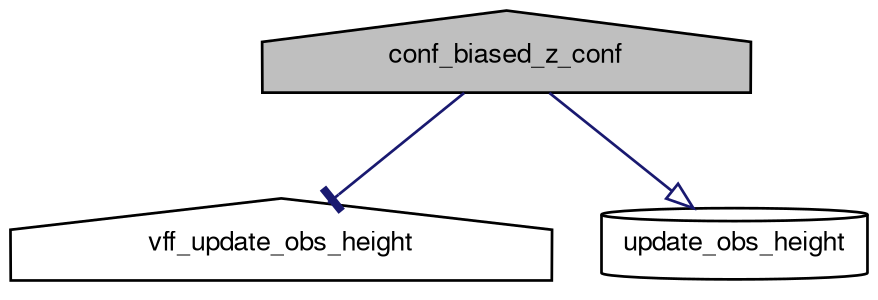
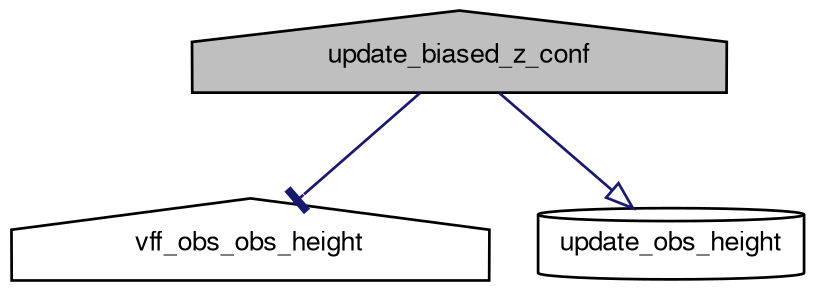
node "conf_biased_z_conf": label "conf_biased_z_conf" -> "update_biased_z_conf"
node "vff_update_obs_height": label "vff_update_obs_height" -> "vff_obs_obs_height"
